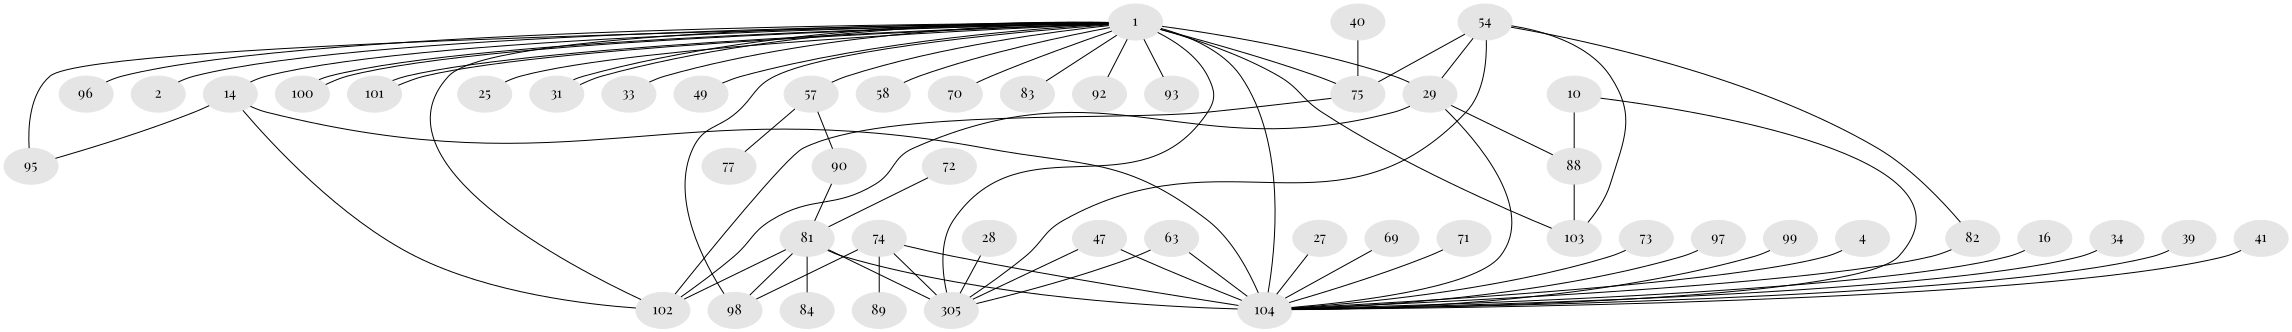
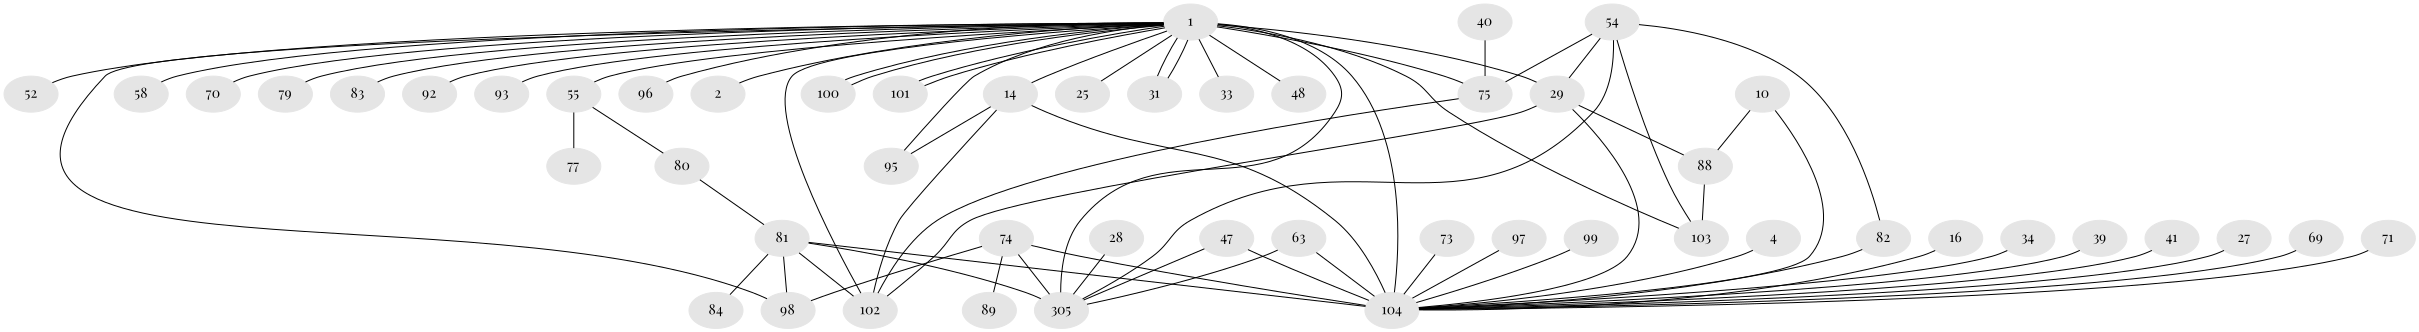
node "52": added
node "79": added
node "49": label "49" -> "48"
node "57": label "57" -> "55"
node "90": label "90" -> "80"
node "72": removed
